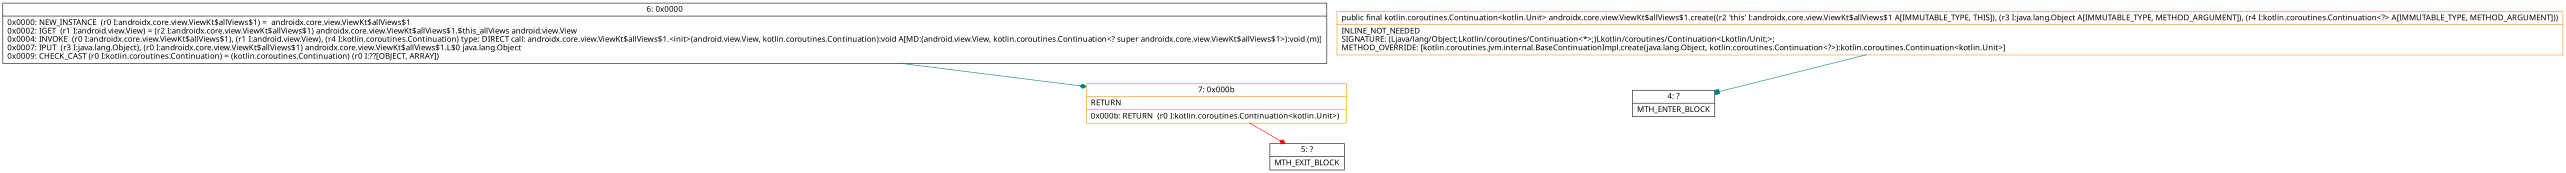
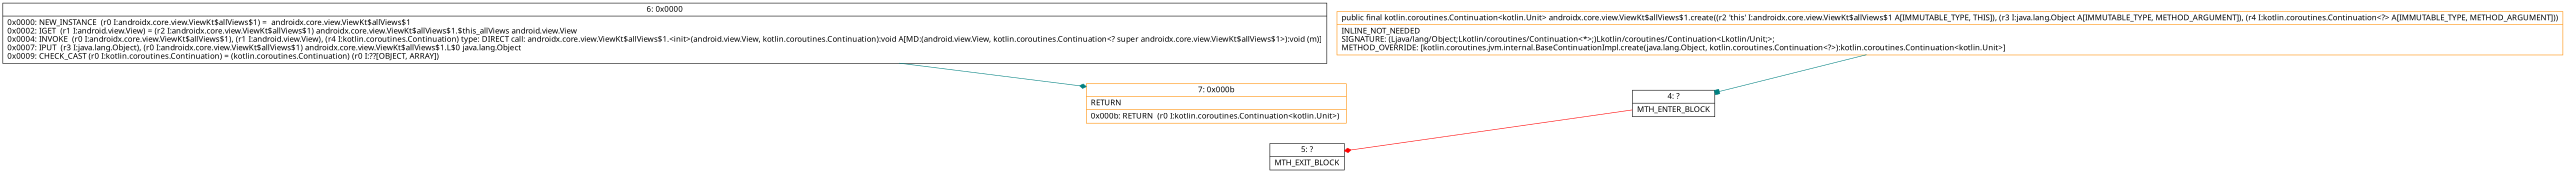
edge "7: 0x000b" -> "5: ?": now "4: ?" -> "5: ?"
